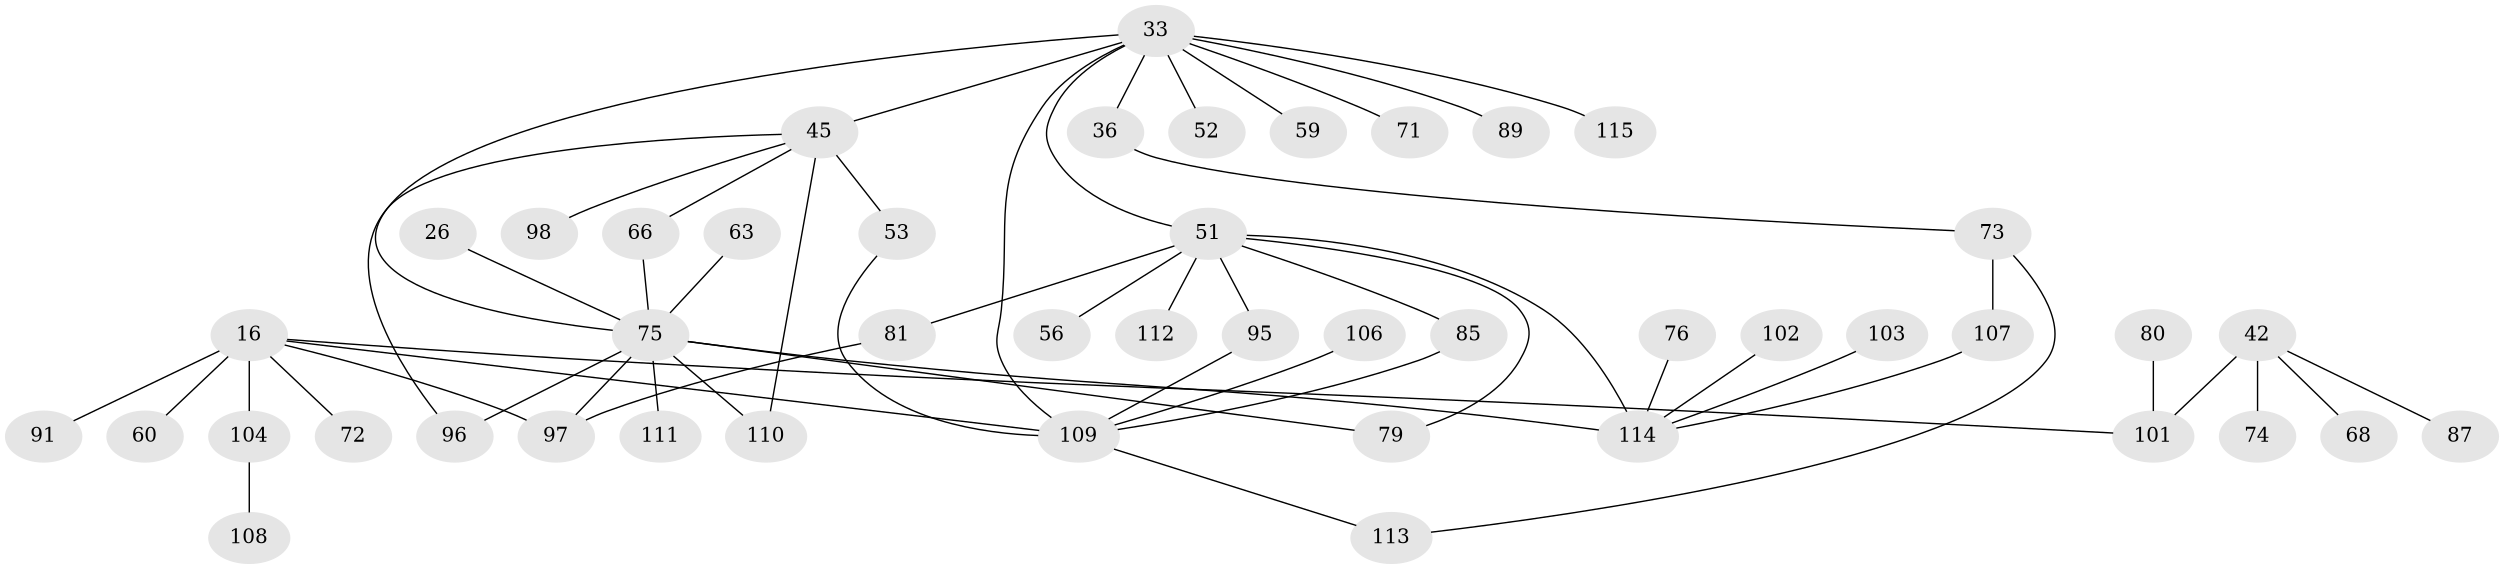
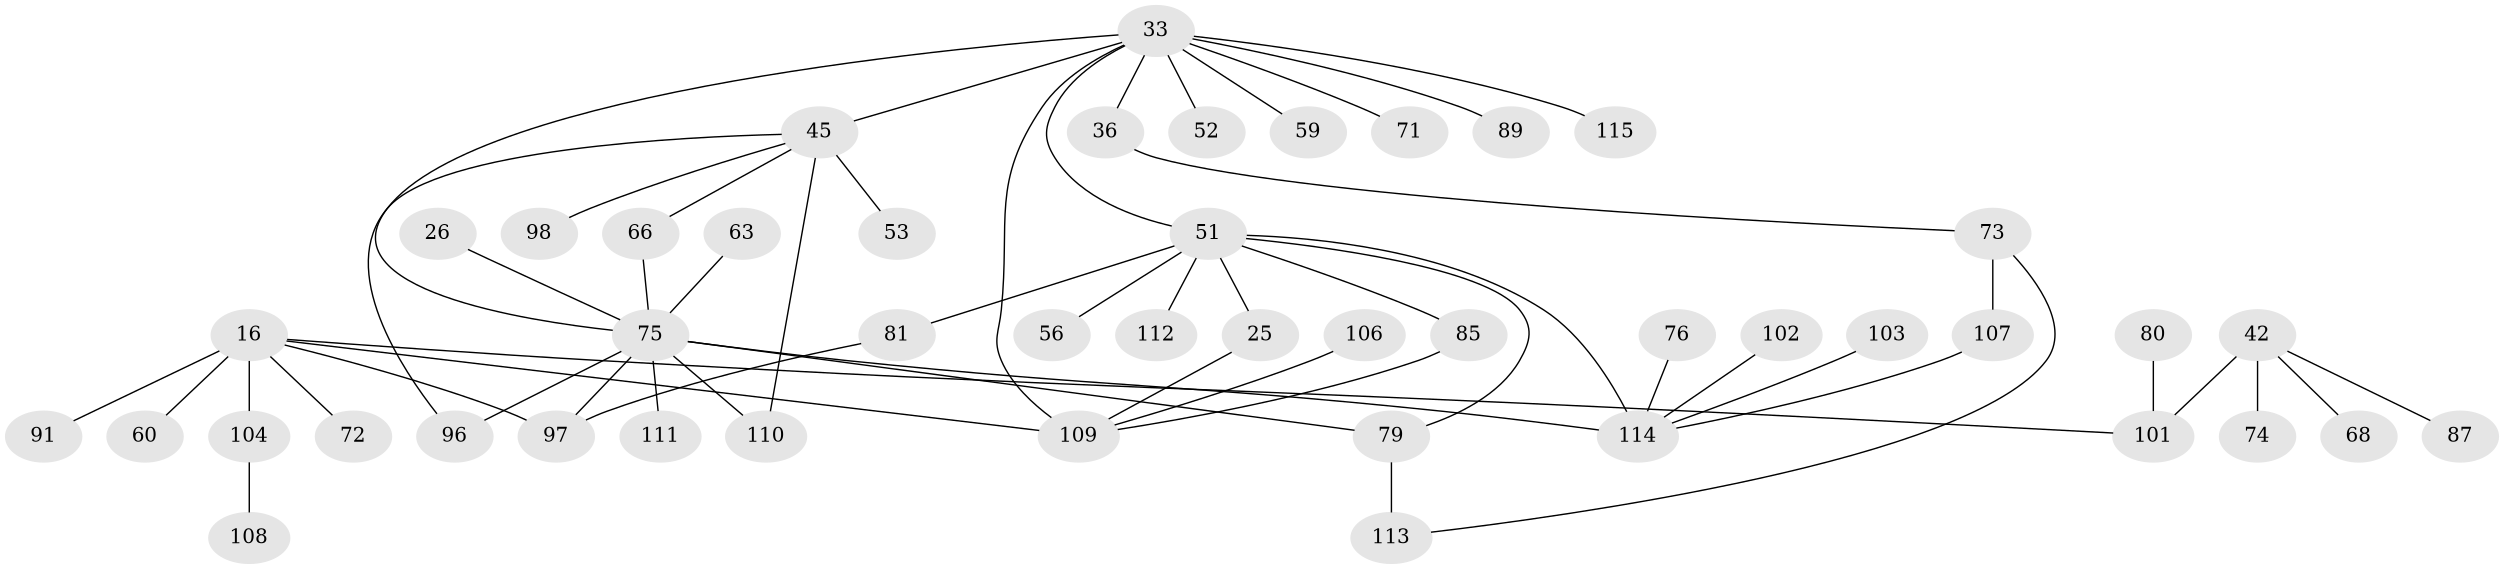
node "95": label "95" -> "25"
edge "53" -- "109": removed
edge "109" -- "113": now "79" -- "113"
